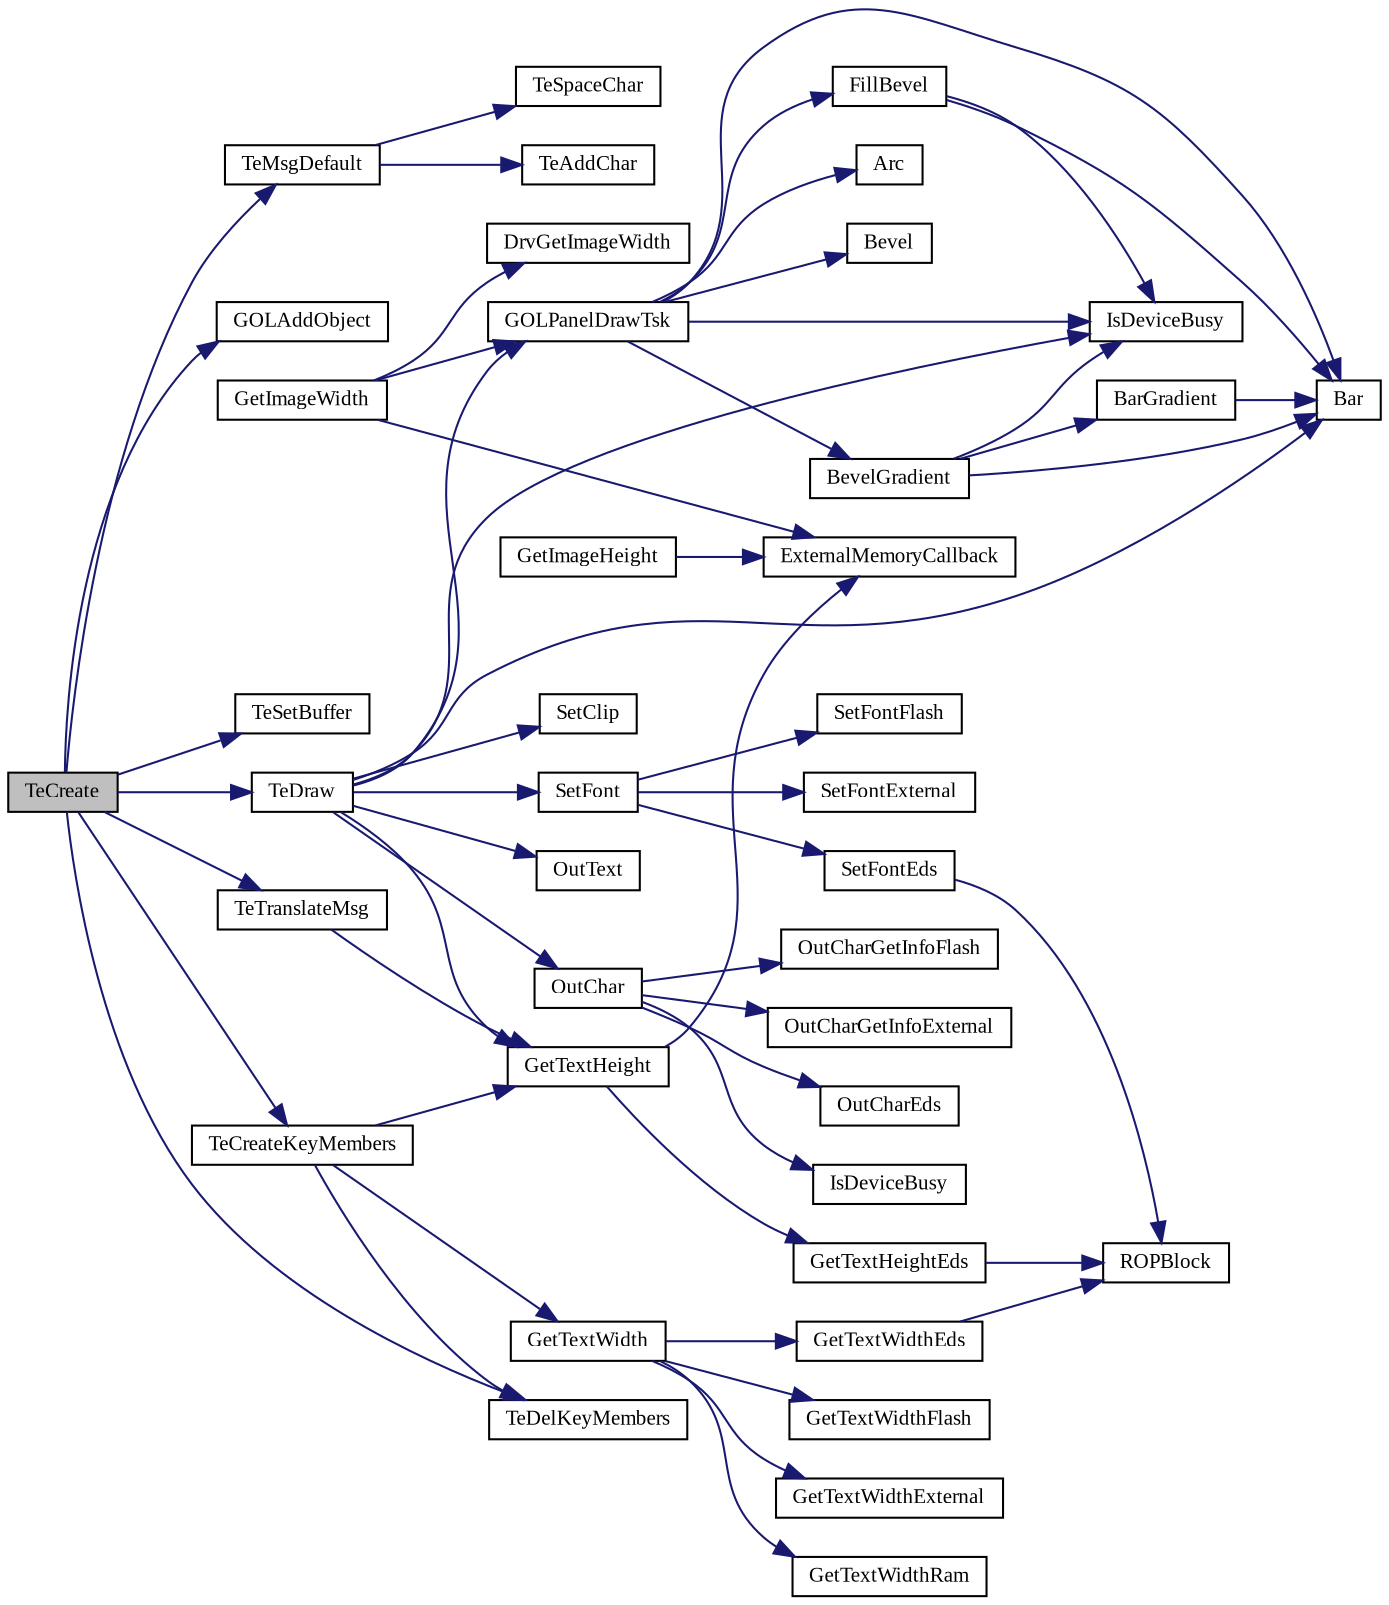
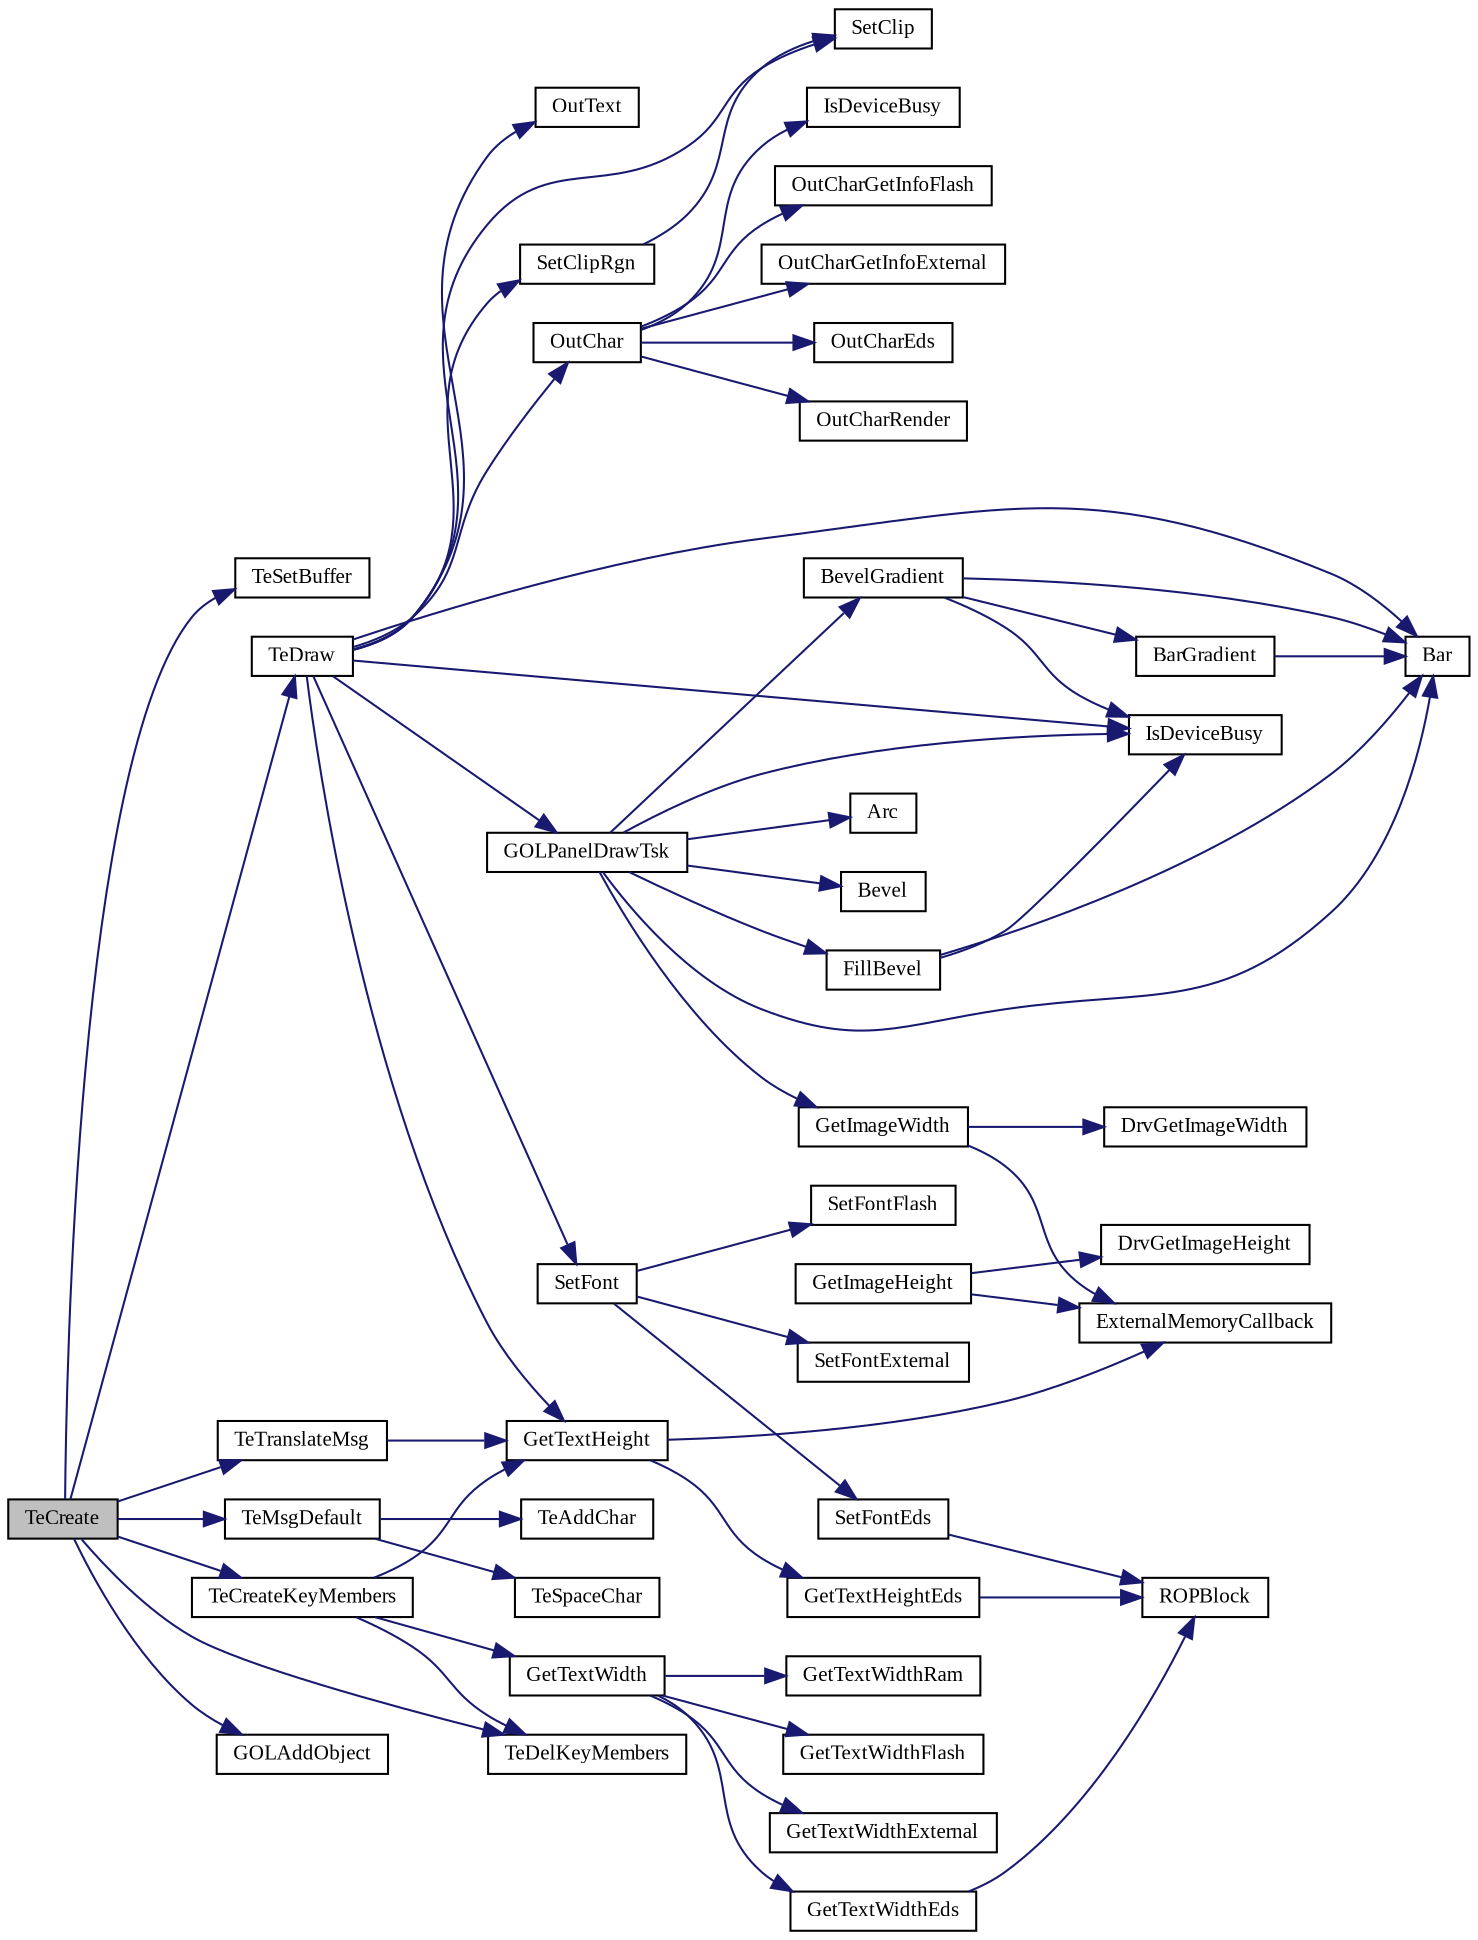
node "SetClipRgn": added
edge "GetImageWidth" -> "GOLPanelDrawTsk": reversed
node "OutCharRender": added
node "DrvGetImageHeight": added
